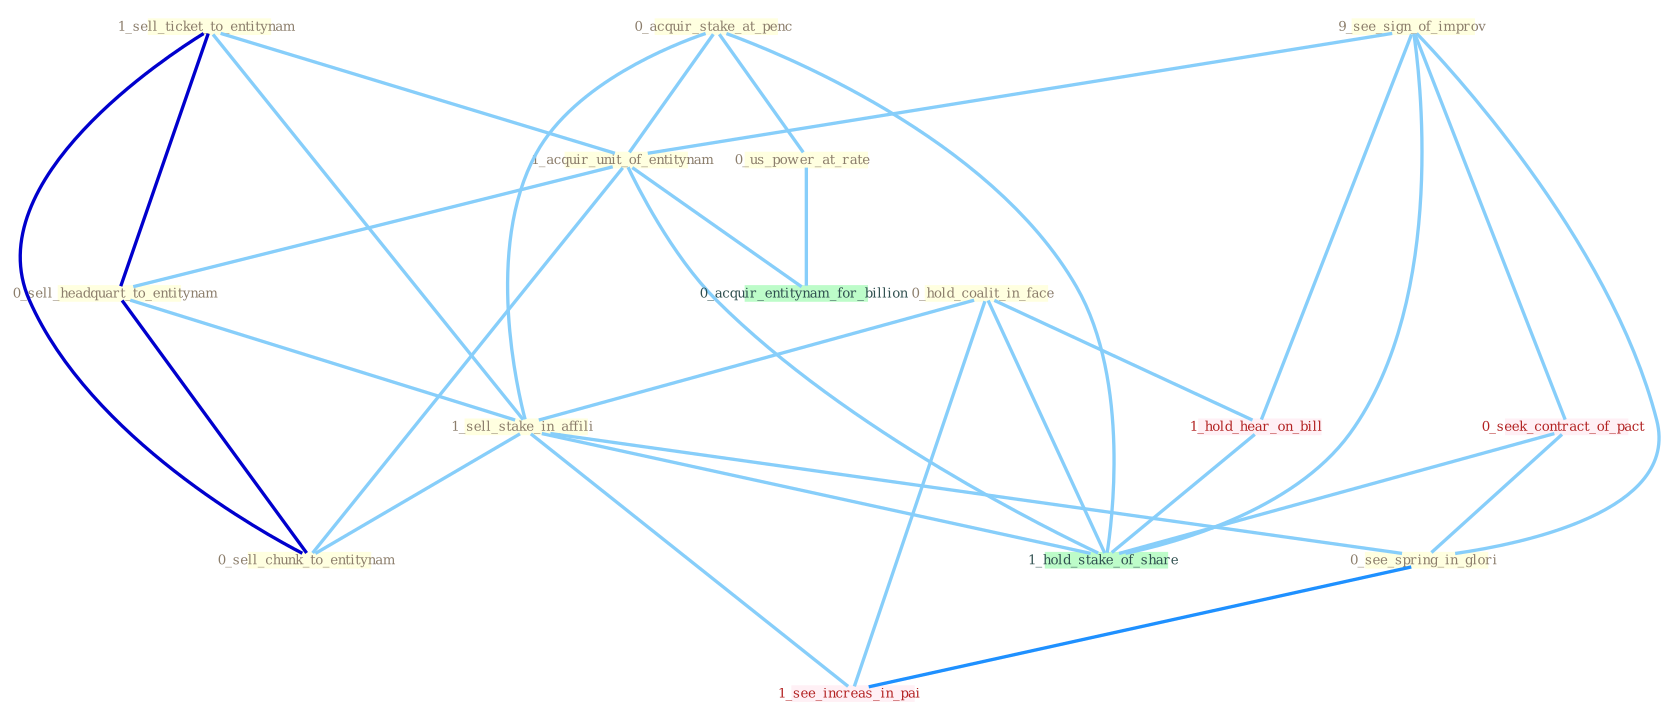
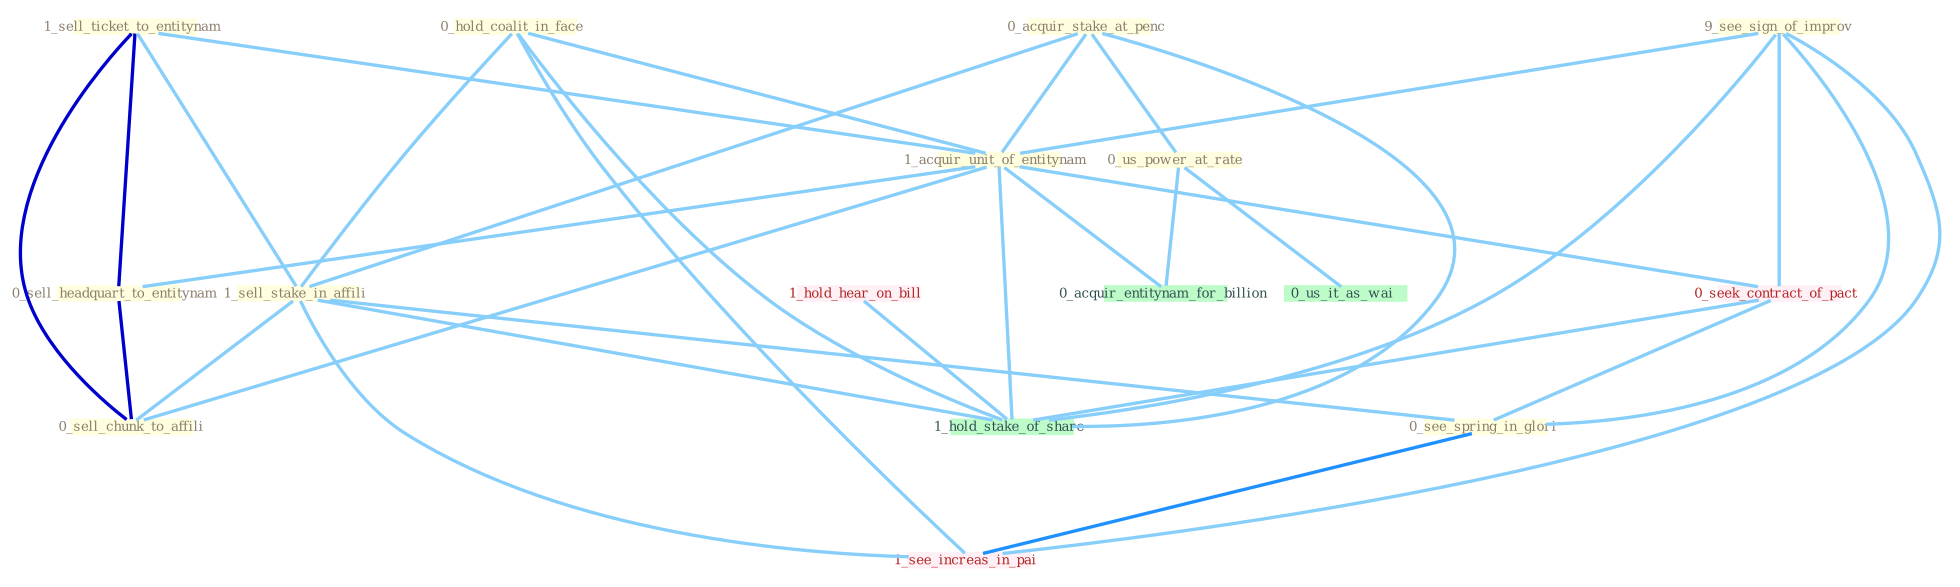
edge "9_see_sign_of_improv" -- "1_hold_hear_on_bill": now "9_see_sign_of_improv" -- "1_see_increas_in_pai"
edge "1_acquir_unit_of_entitynam" -- "0_seek_contract_of_pact": added
node "0_us_it_as_wai": added
edge "0_sell_headquart_to_entitynam" -- "1_sell_stake_in_affili": removed
edge "0_hold_coalit_in_face" -- "1_hold_hear_on_bill": now "0_hold_coalit_in_face" -- "1_acquir_unit_of_entitynam"
node "0_sell_chunk_to_entitynam": label "0_sell_chunk_to_entitynam" -> "0_sell_chunk_to_affili"
